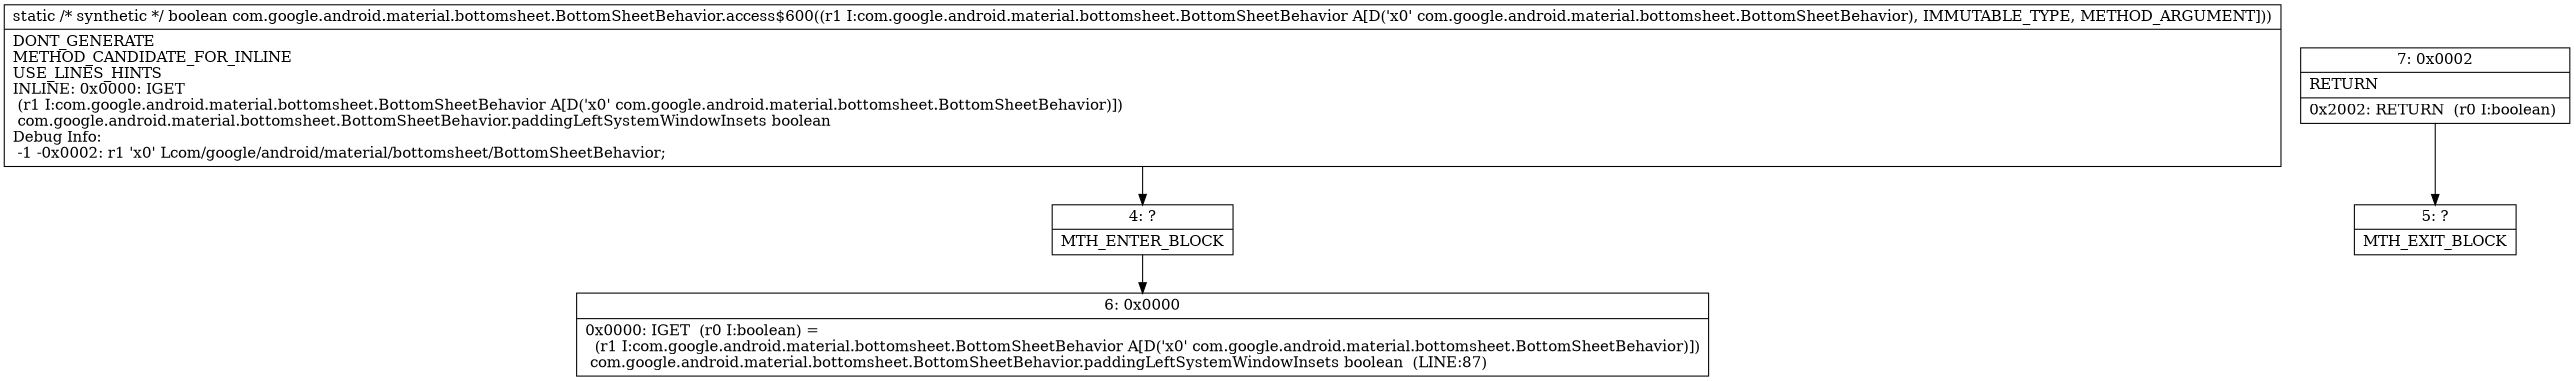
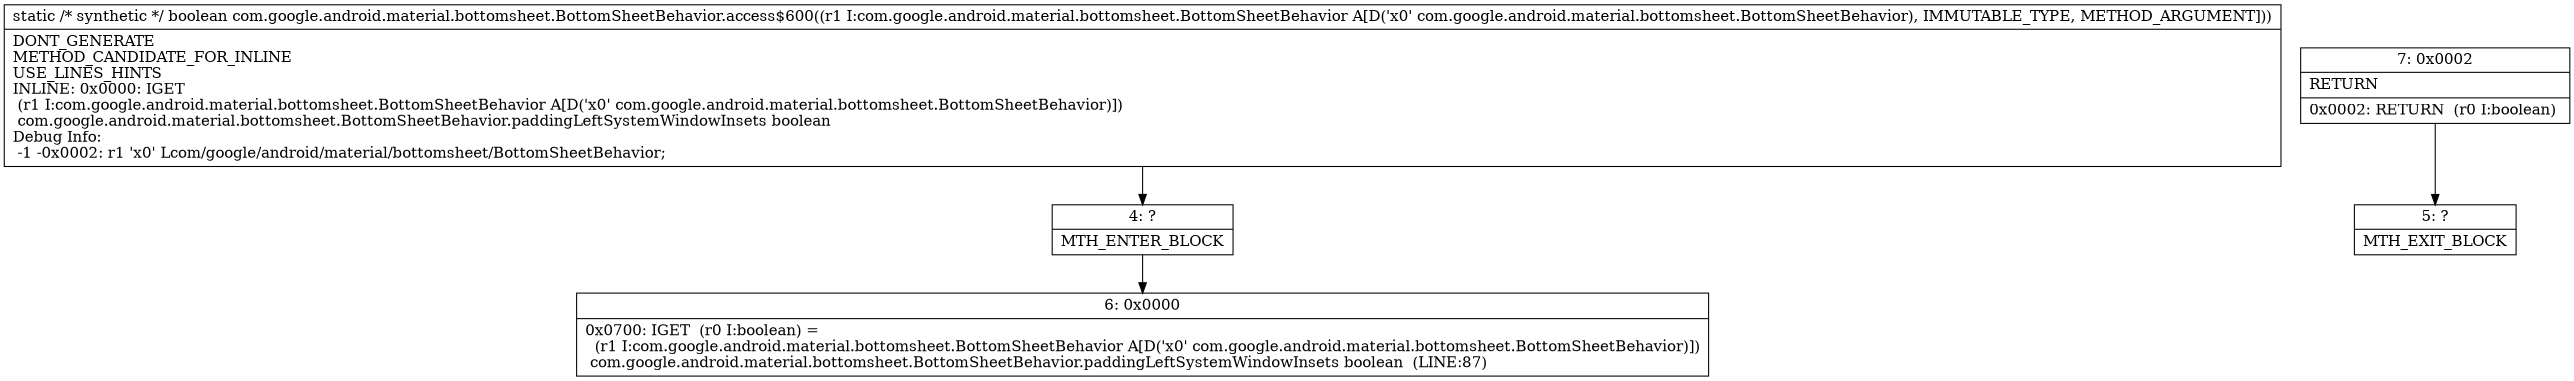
node "7: 0x0002": text "0x2002: RETURN  (r0 I:boolean)" -> "0x0002: RETURN  (r0 I:boolean)"
node "6: 0x0000": text "0x0000: IGET  (r0 I:boolean) =" -> "0x0700: IGET  (r0 I:boolean) ="
